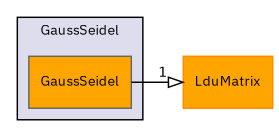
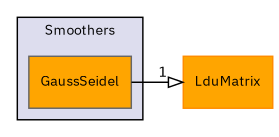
cluster "GaussSeidel": label "GaussSeidel" -> "Smoothers"
